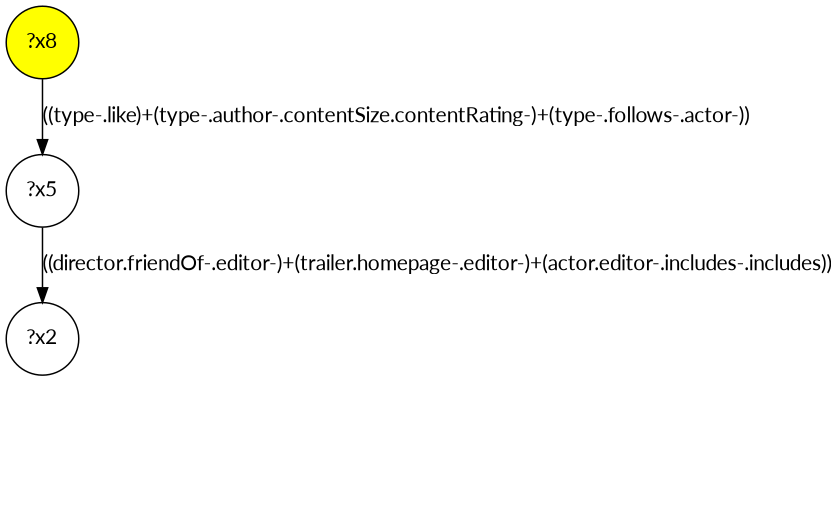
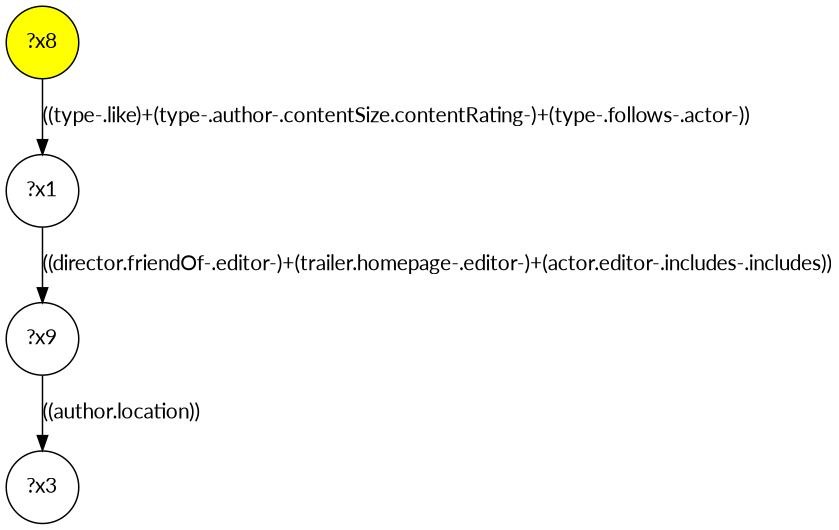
node "?x5": label "?x5" -> "?x1"
node "?x2": label "?x2" -> "?x9"
node "?x3": added
